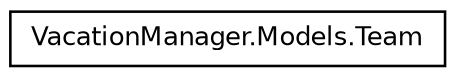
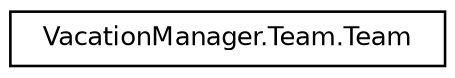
node "VacationManager.Models.Team": label "VacationManager.Models.Team" -> "VacationManager.Team.Team"
